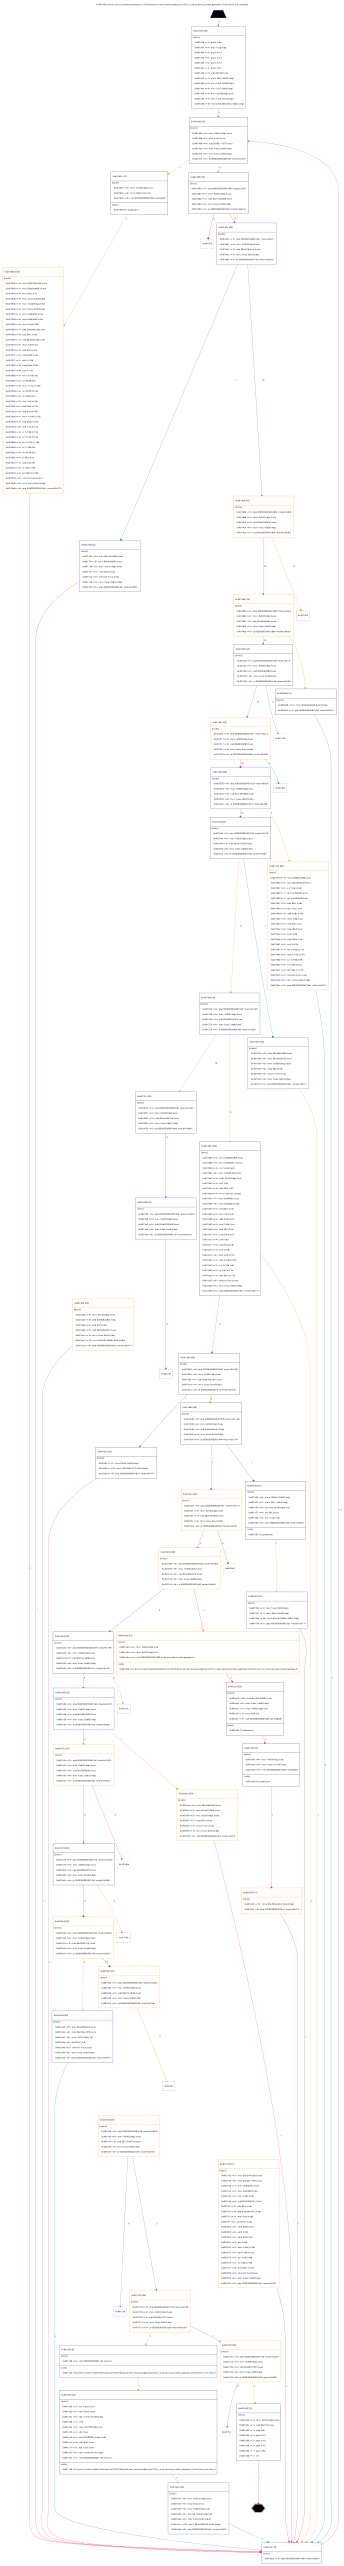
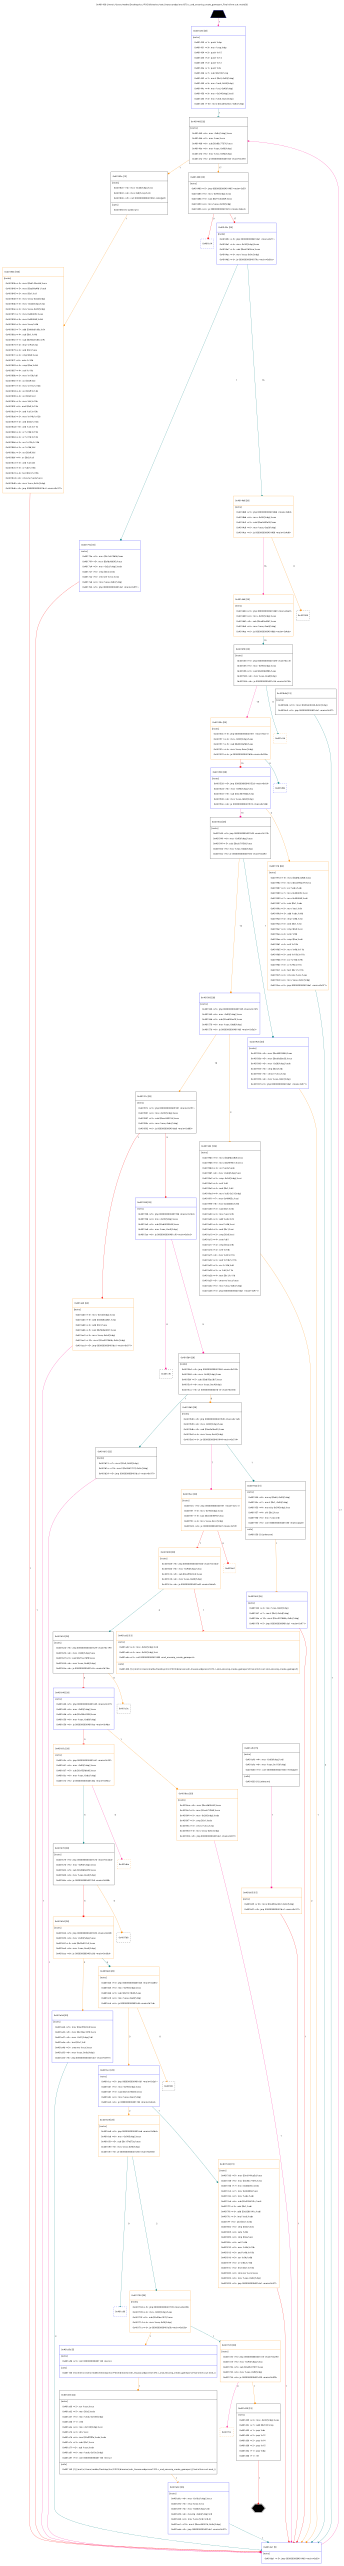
edge "0x4014d4 [28]" -> "0x4018db [15]": removed, label "1"
edge "0x40157c [28]" -> "0x401ab0 [34]": added, label "1"
edge "0x4019d3 [106]" -> "0x4015b4 [28]": now "0x401598 [28]" -> "0x4015b4 [28]"
node "0x401adf [23]": removed
node "0x4016cc [28]": added
edge "0x401720 [28]" -> "0x40173c": color teal -> deeppink
